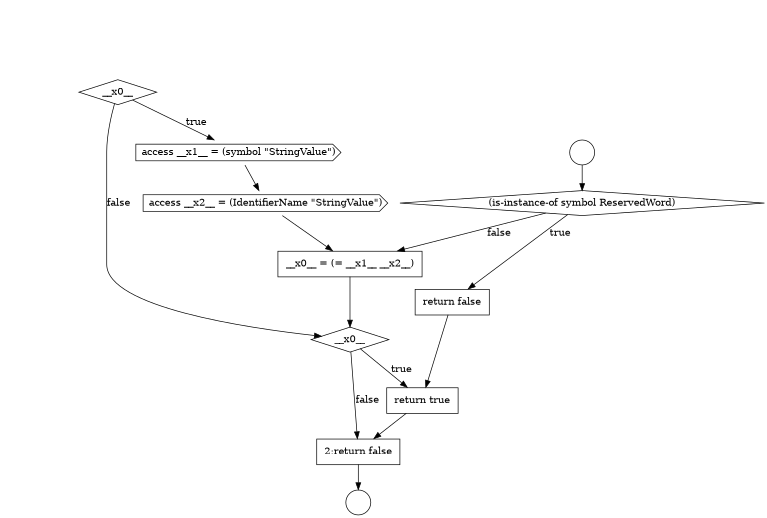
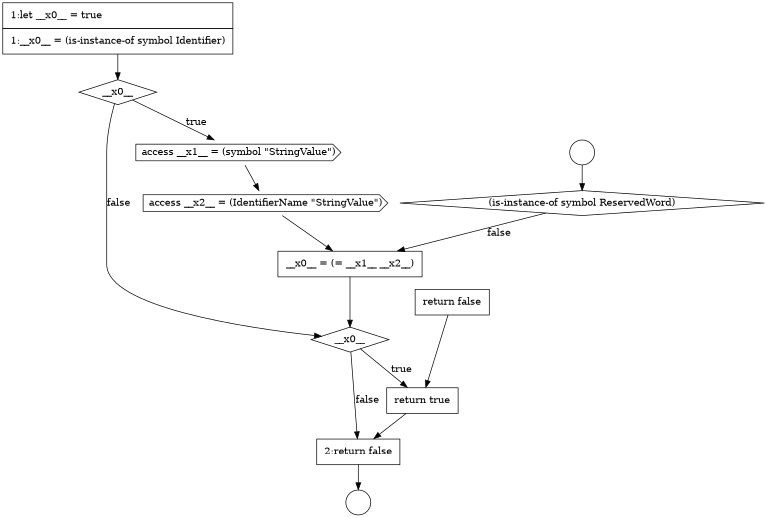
node "1:let __x0__ = true": added
edge "(is-instance-of symbol ReservedWord)" -> "return false": removed, label "true"
